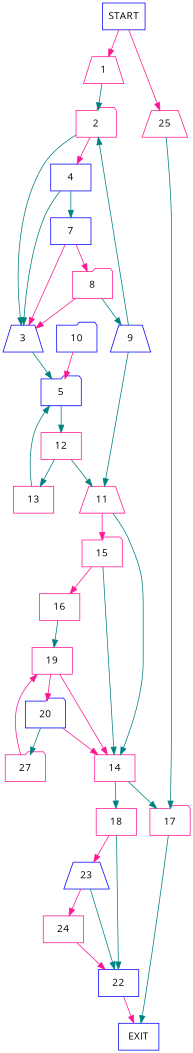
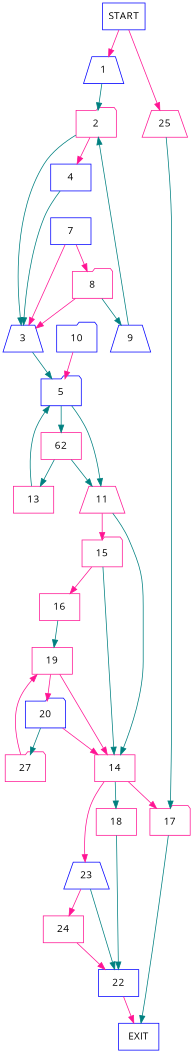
node "1": color deeppink -> blue
edge "4" -> "7": removed
edge "9" -> "11": now "5" -> "11"
node "12": label "12" -> "62"
edge "14" -> "17": color teal -> deeppink
edge "18" -> "23": now "14" -> "23"
